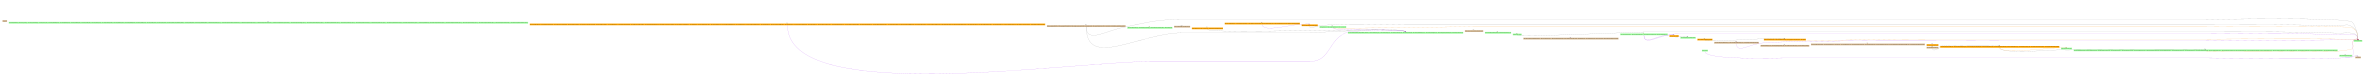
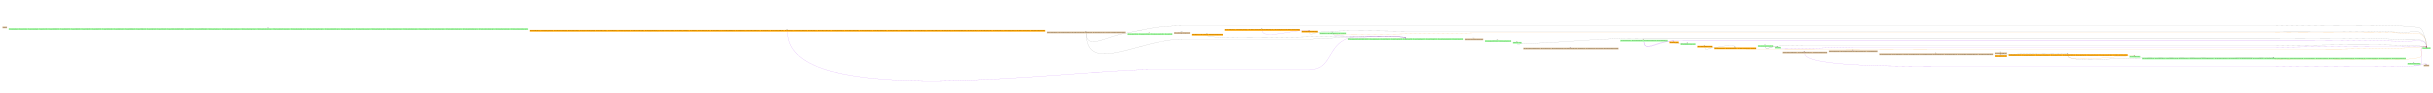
node "1903: call-Array.isArray [v44,'isArray',v45,v42]": added
